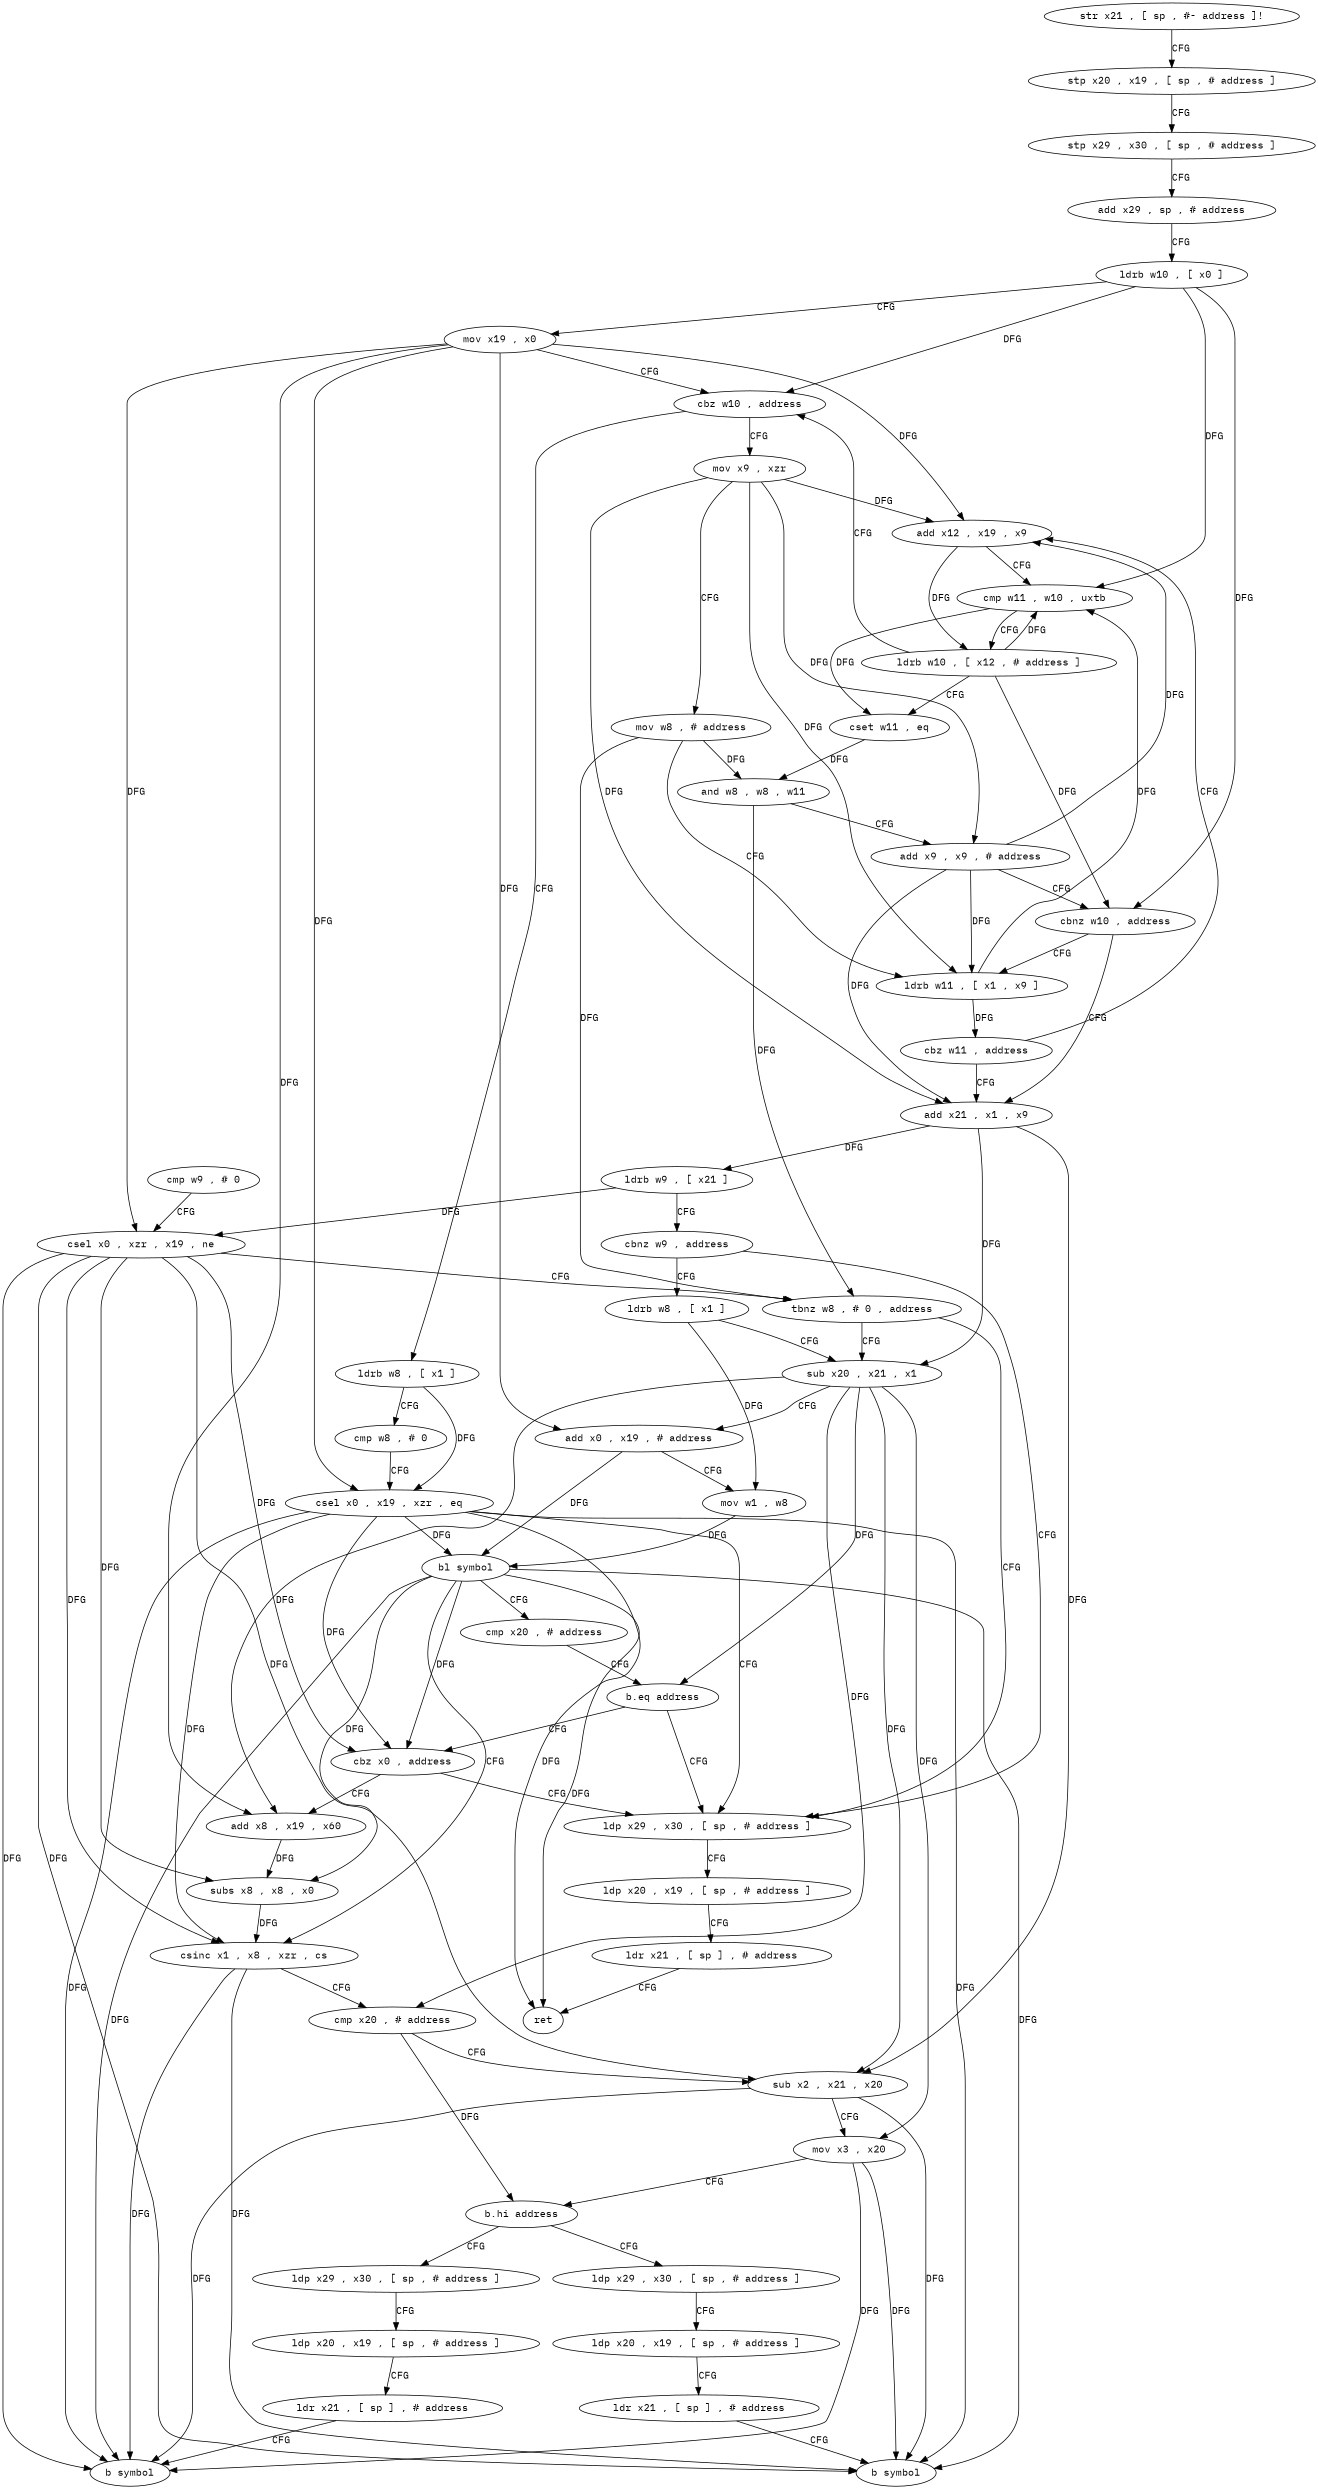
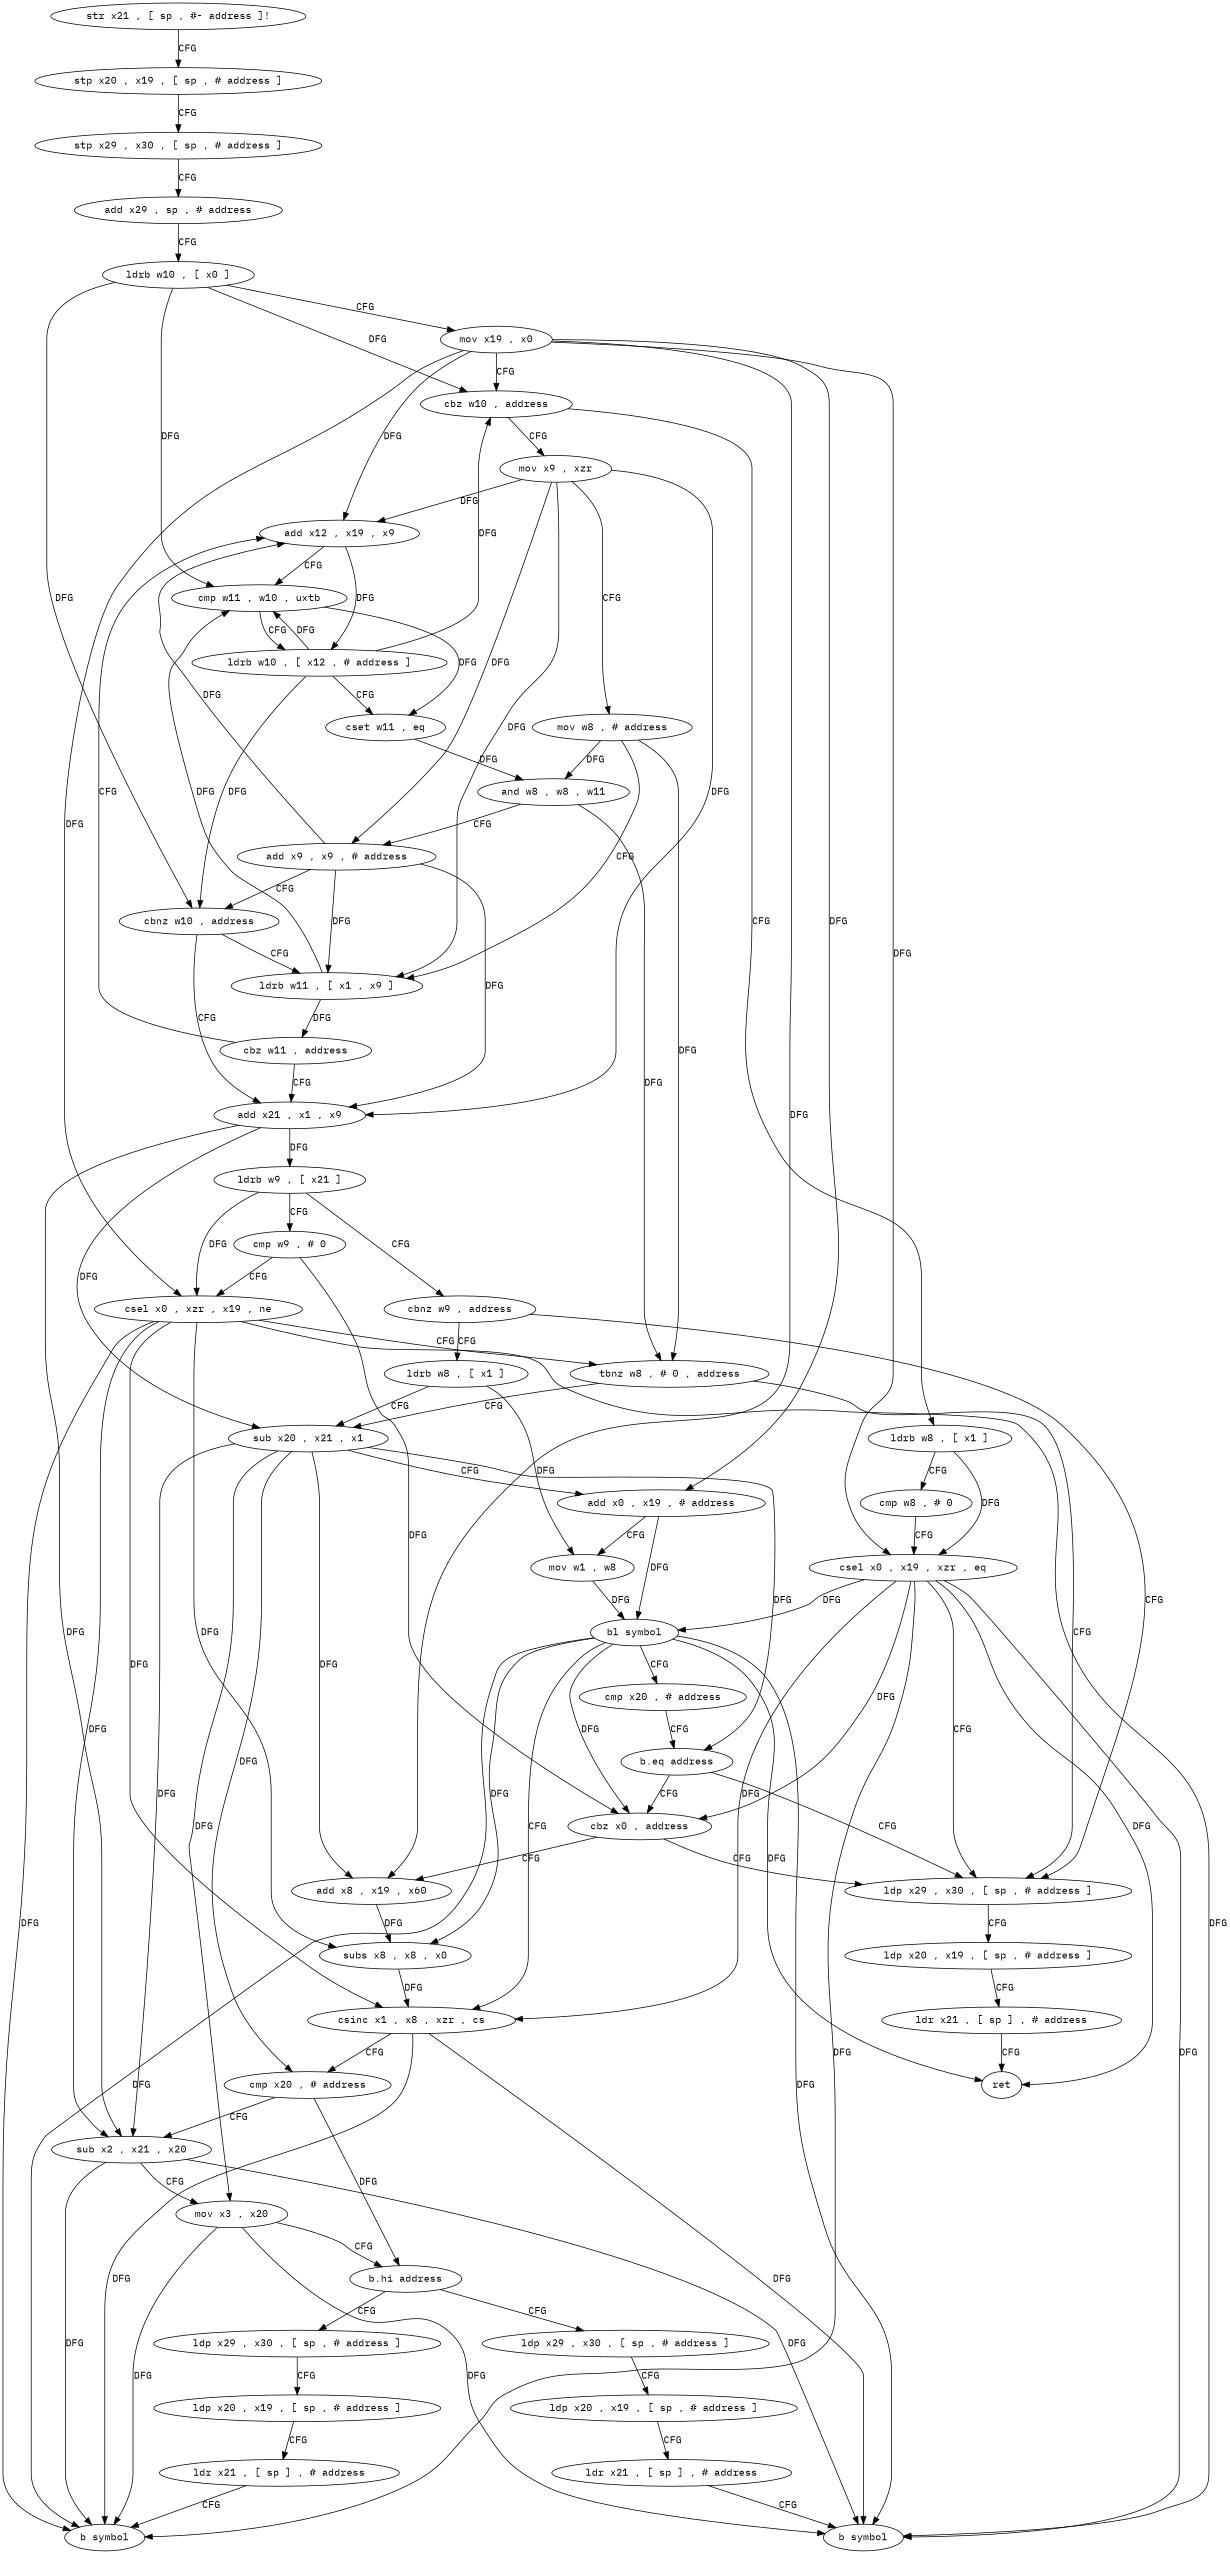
edge "ldrb w10 , [ x12 , # address ]" -> "cbz w10 , address": label "CFG" -> "DFG"
edge "ldrb w9 , [ x21 ]" -> "cmp w9 , # 0": added, label "CFG"
edge "csel x0 , xzr , x19 , ne" -> "cbz x0 , address": now "cmp w9 , # 0" -> "cbz x0 , address"
